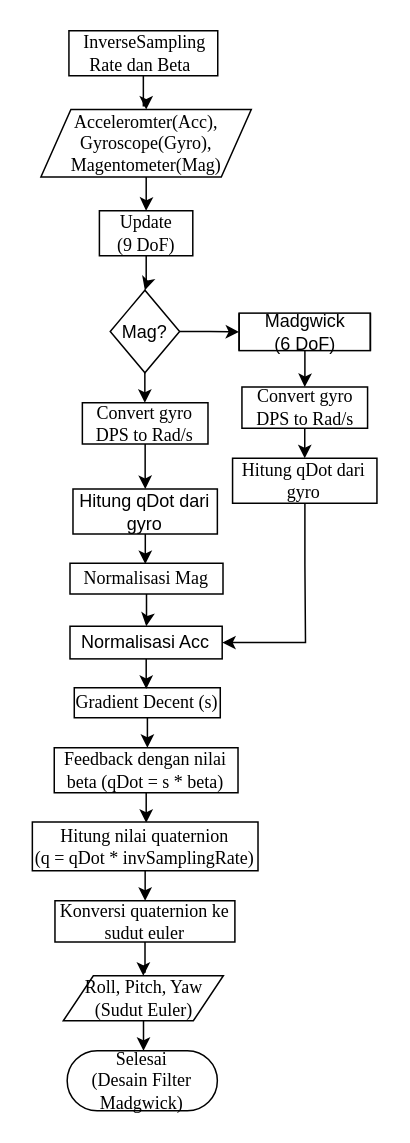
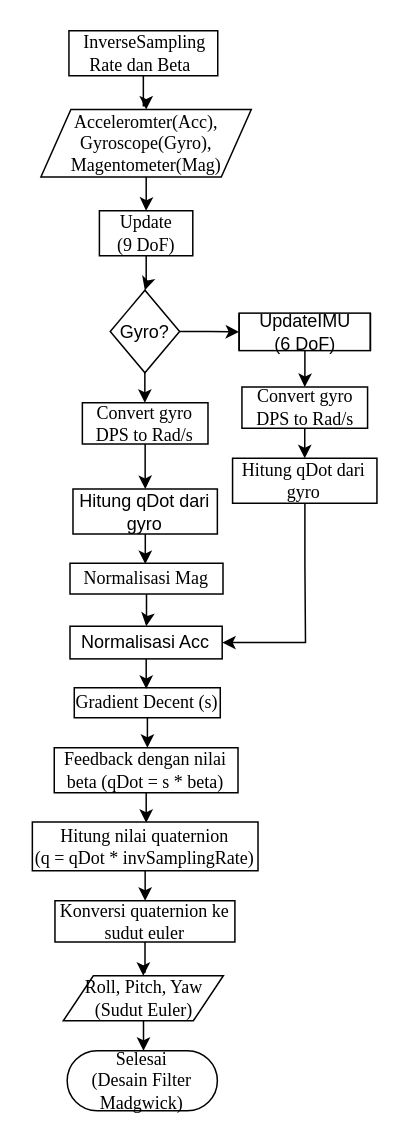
node "Mag?": label "Mag?" -> "Gyro?"
node "Madgwick (6 DoF)": label "Madgwick (6 DoF)" -> "UpdateIMU (6 DoF)"
